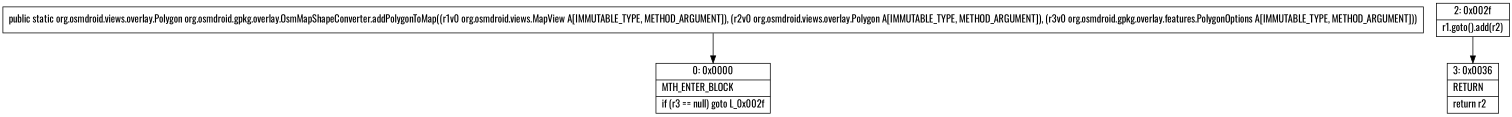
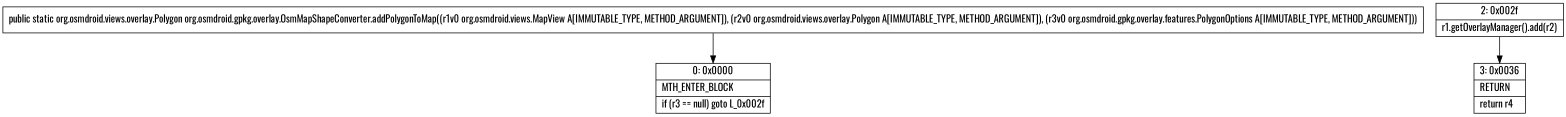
node "2: 0x002f": text "r1.goto().add(r2)" -> "r1.getOverlayManager().add(r2)"
node "3: 0x0036": text "return r2" -> "return r4"
